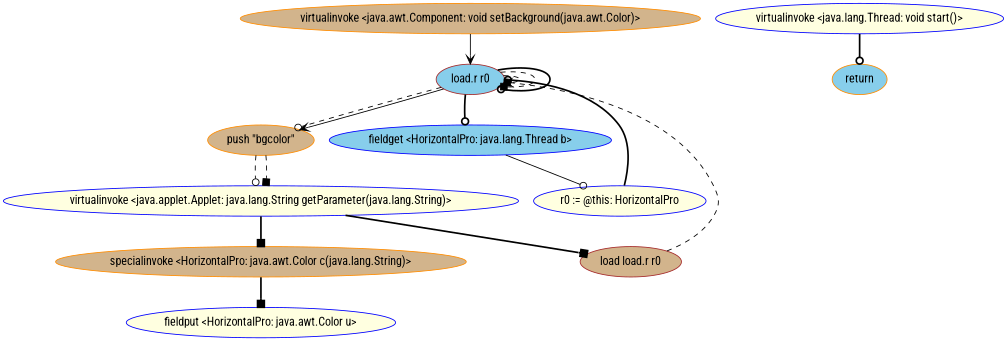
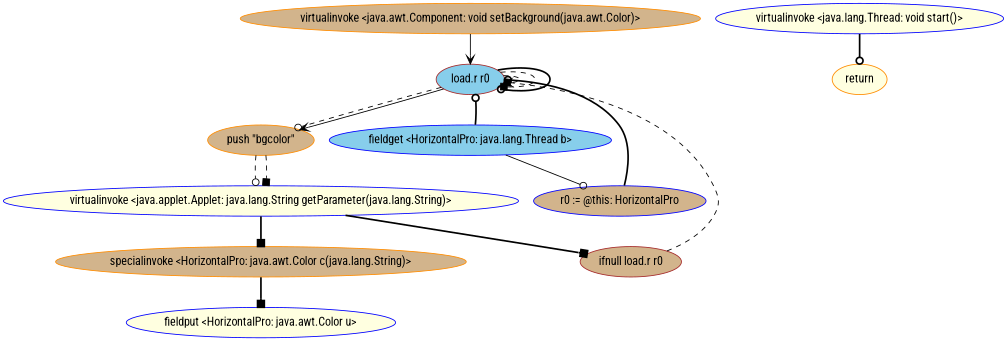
node "return": fillcolor skyblue -> lightyellow
edge "load.r r0" -> "fieldget <HorizontalPro: java.lang.Thread b>": reversed
node "r0 := @this: HorizontalPro": fillcolor lightyellow -> tan
node "load load.r r0": label "load load.r r0" -> "ifnull load.r r0"
